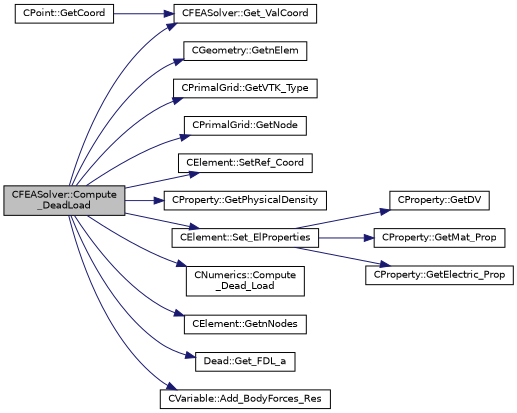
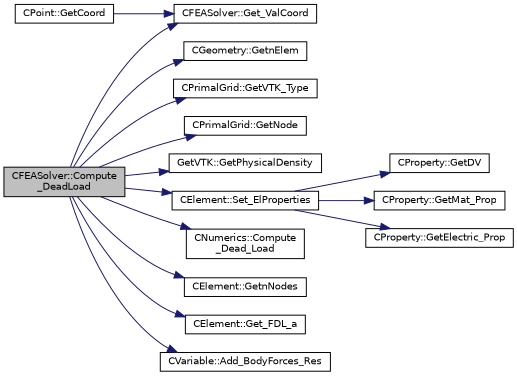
node "CElement::SetRef_Coord": removed
node "CProperty::GetPhysicalDensity": label "CProperty::GetPhysicalDensity" -> "GetVTK::GetPhysicalDensity"
node "Dead::Get_FDL_a": label "Dead::Get_FDL_a" -> "CElement::Get_FDL_a"
